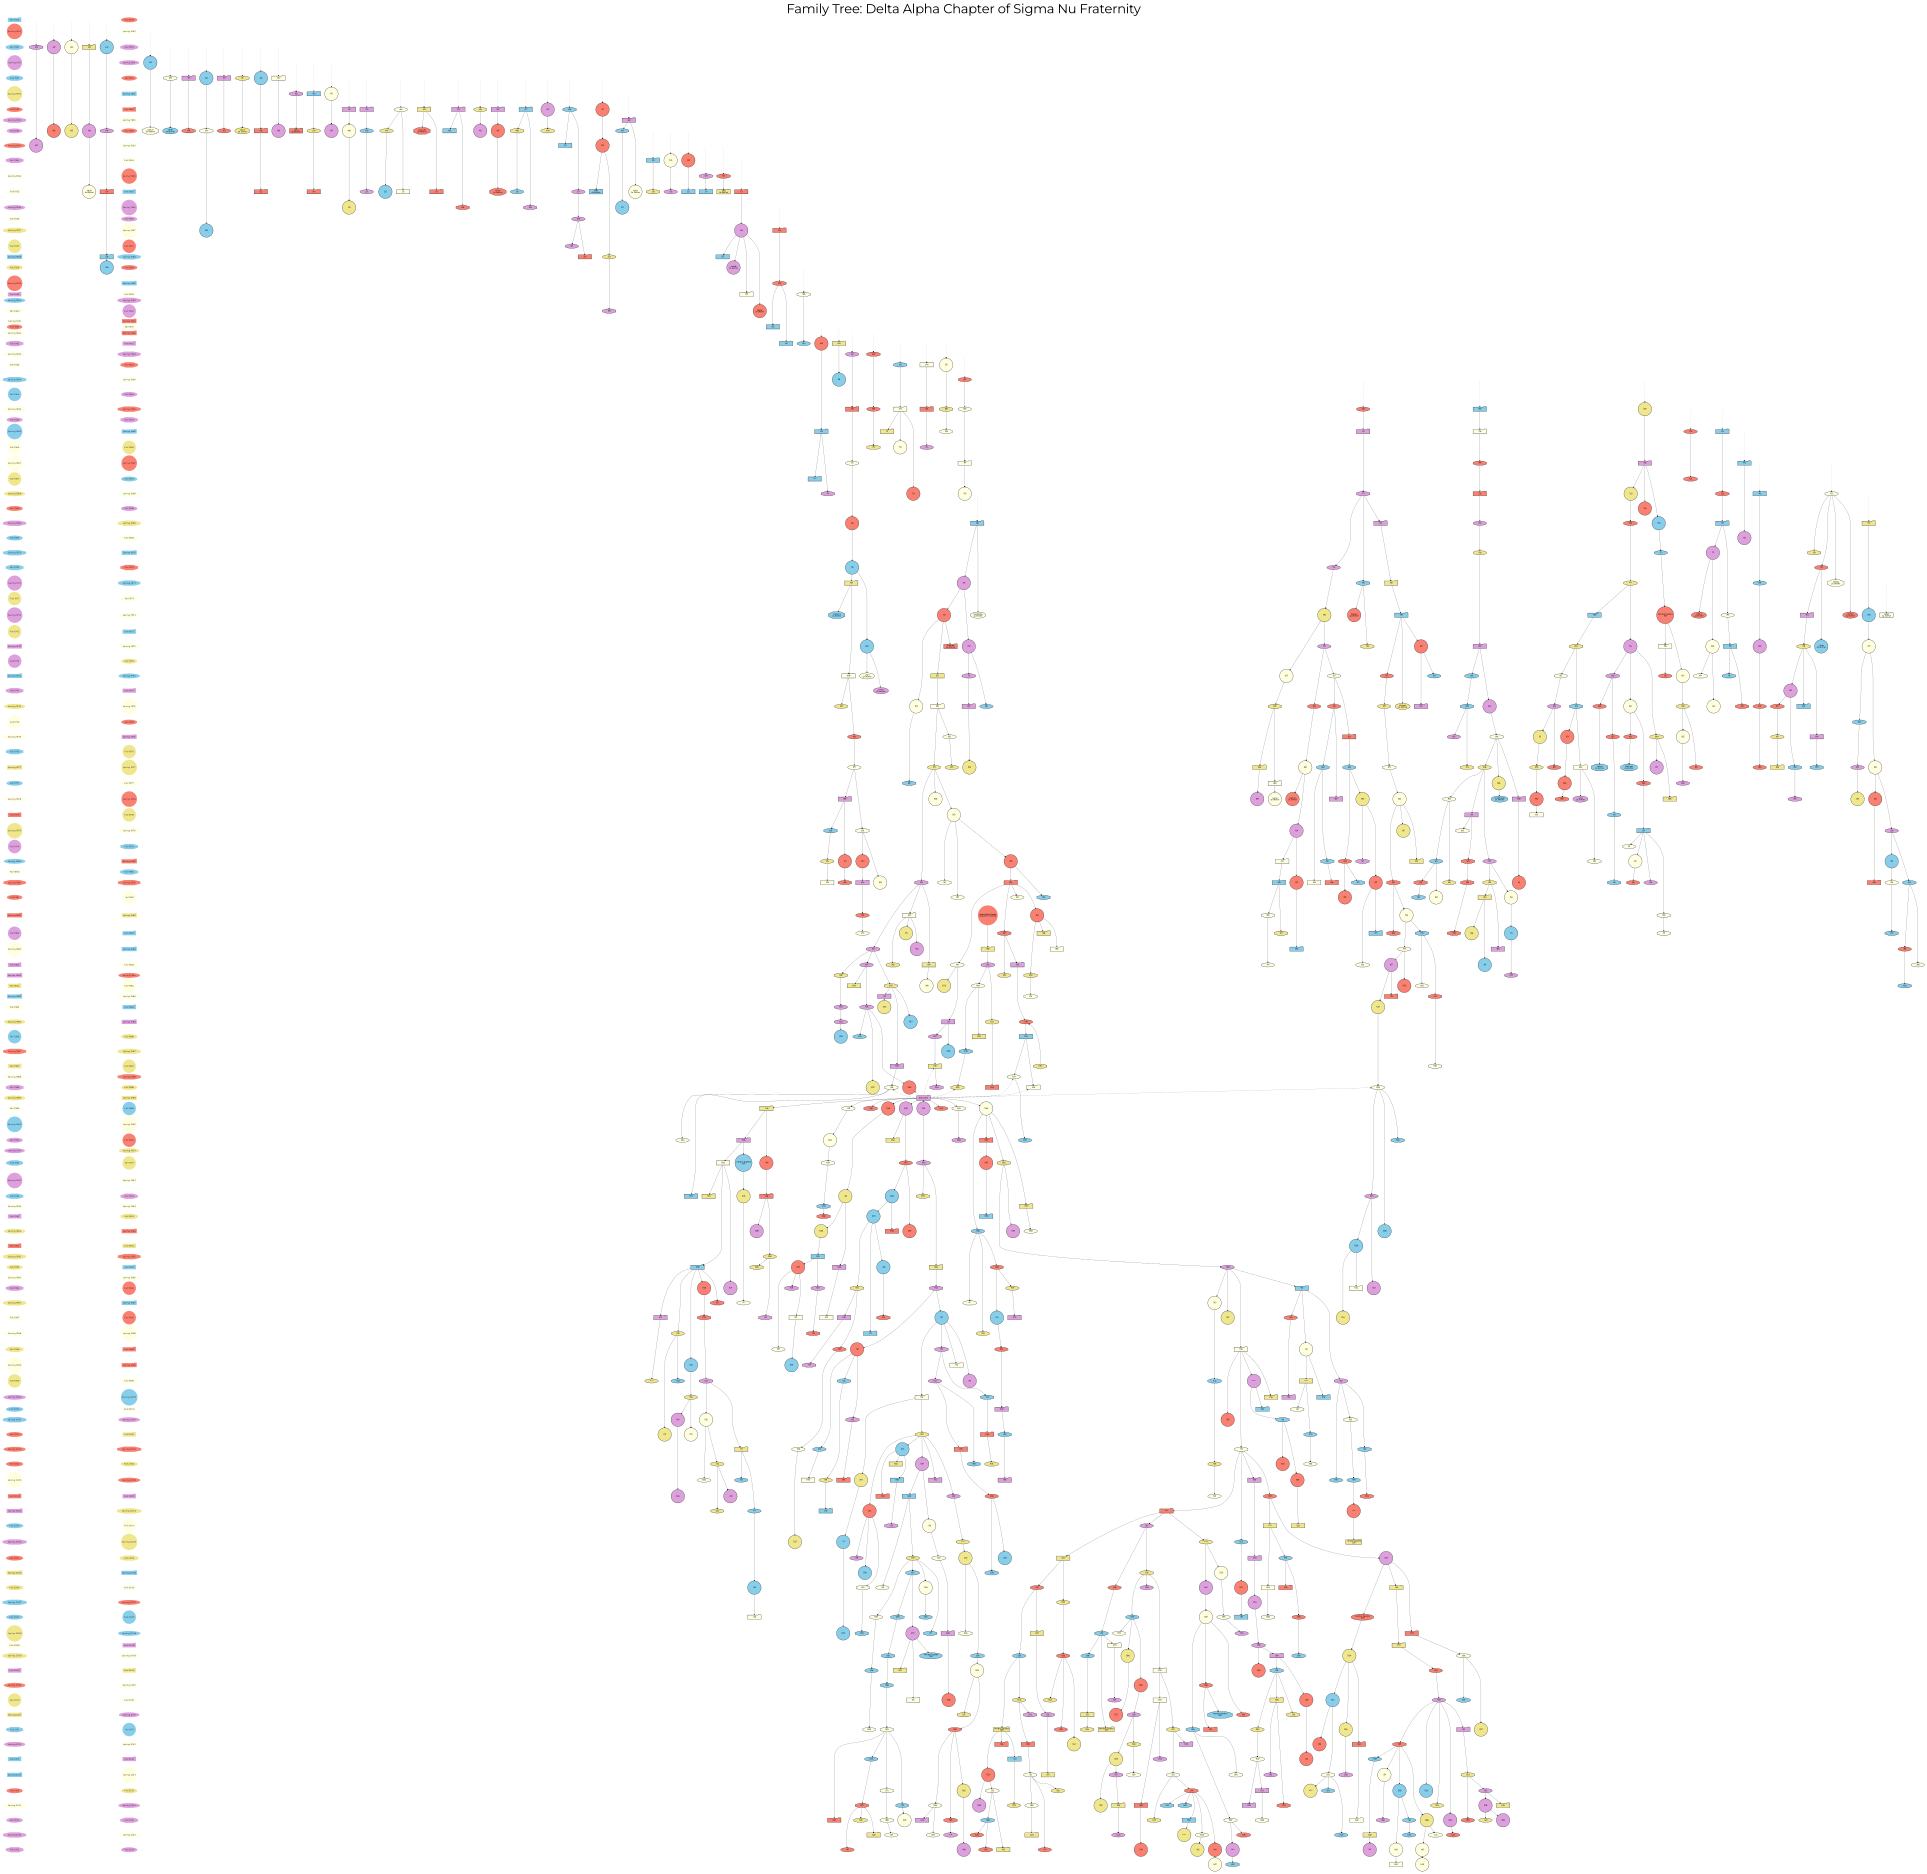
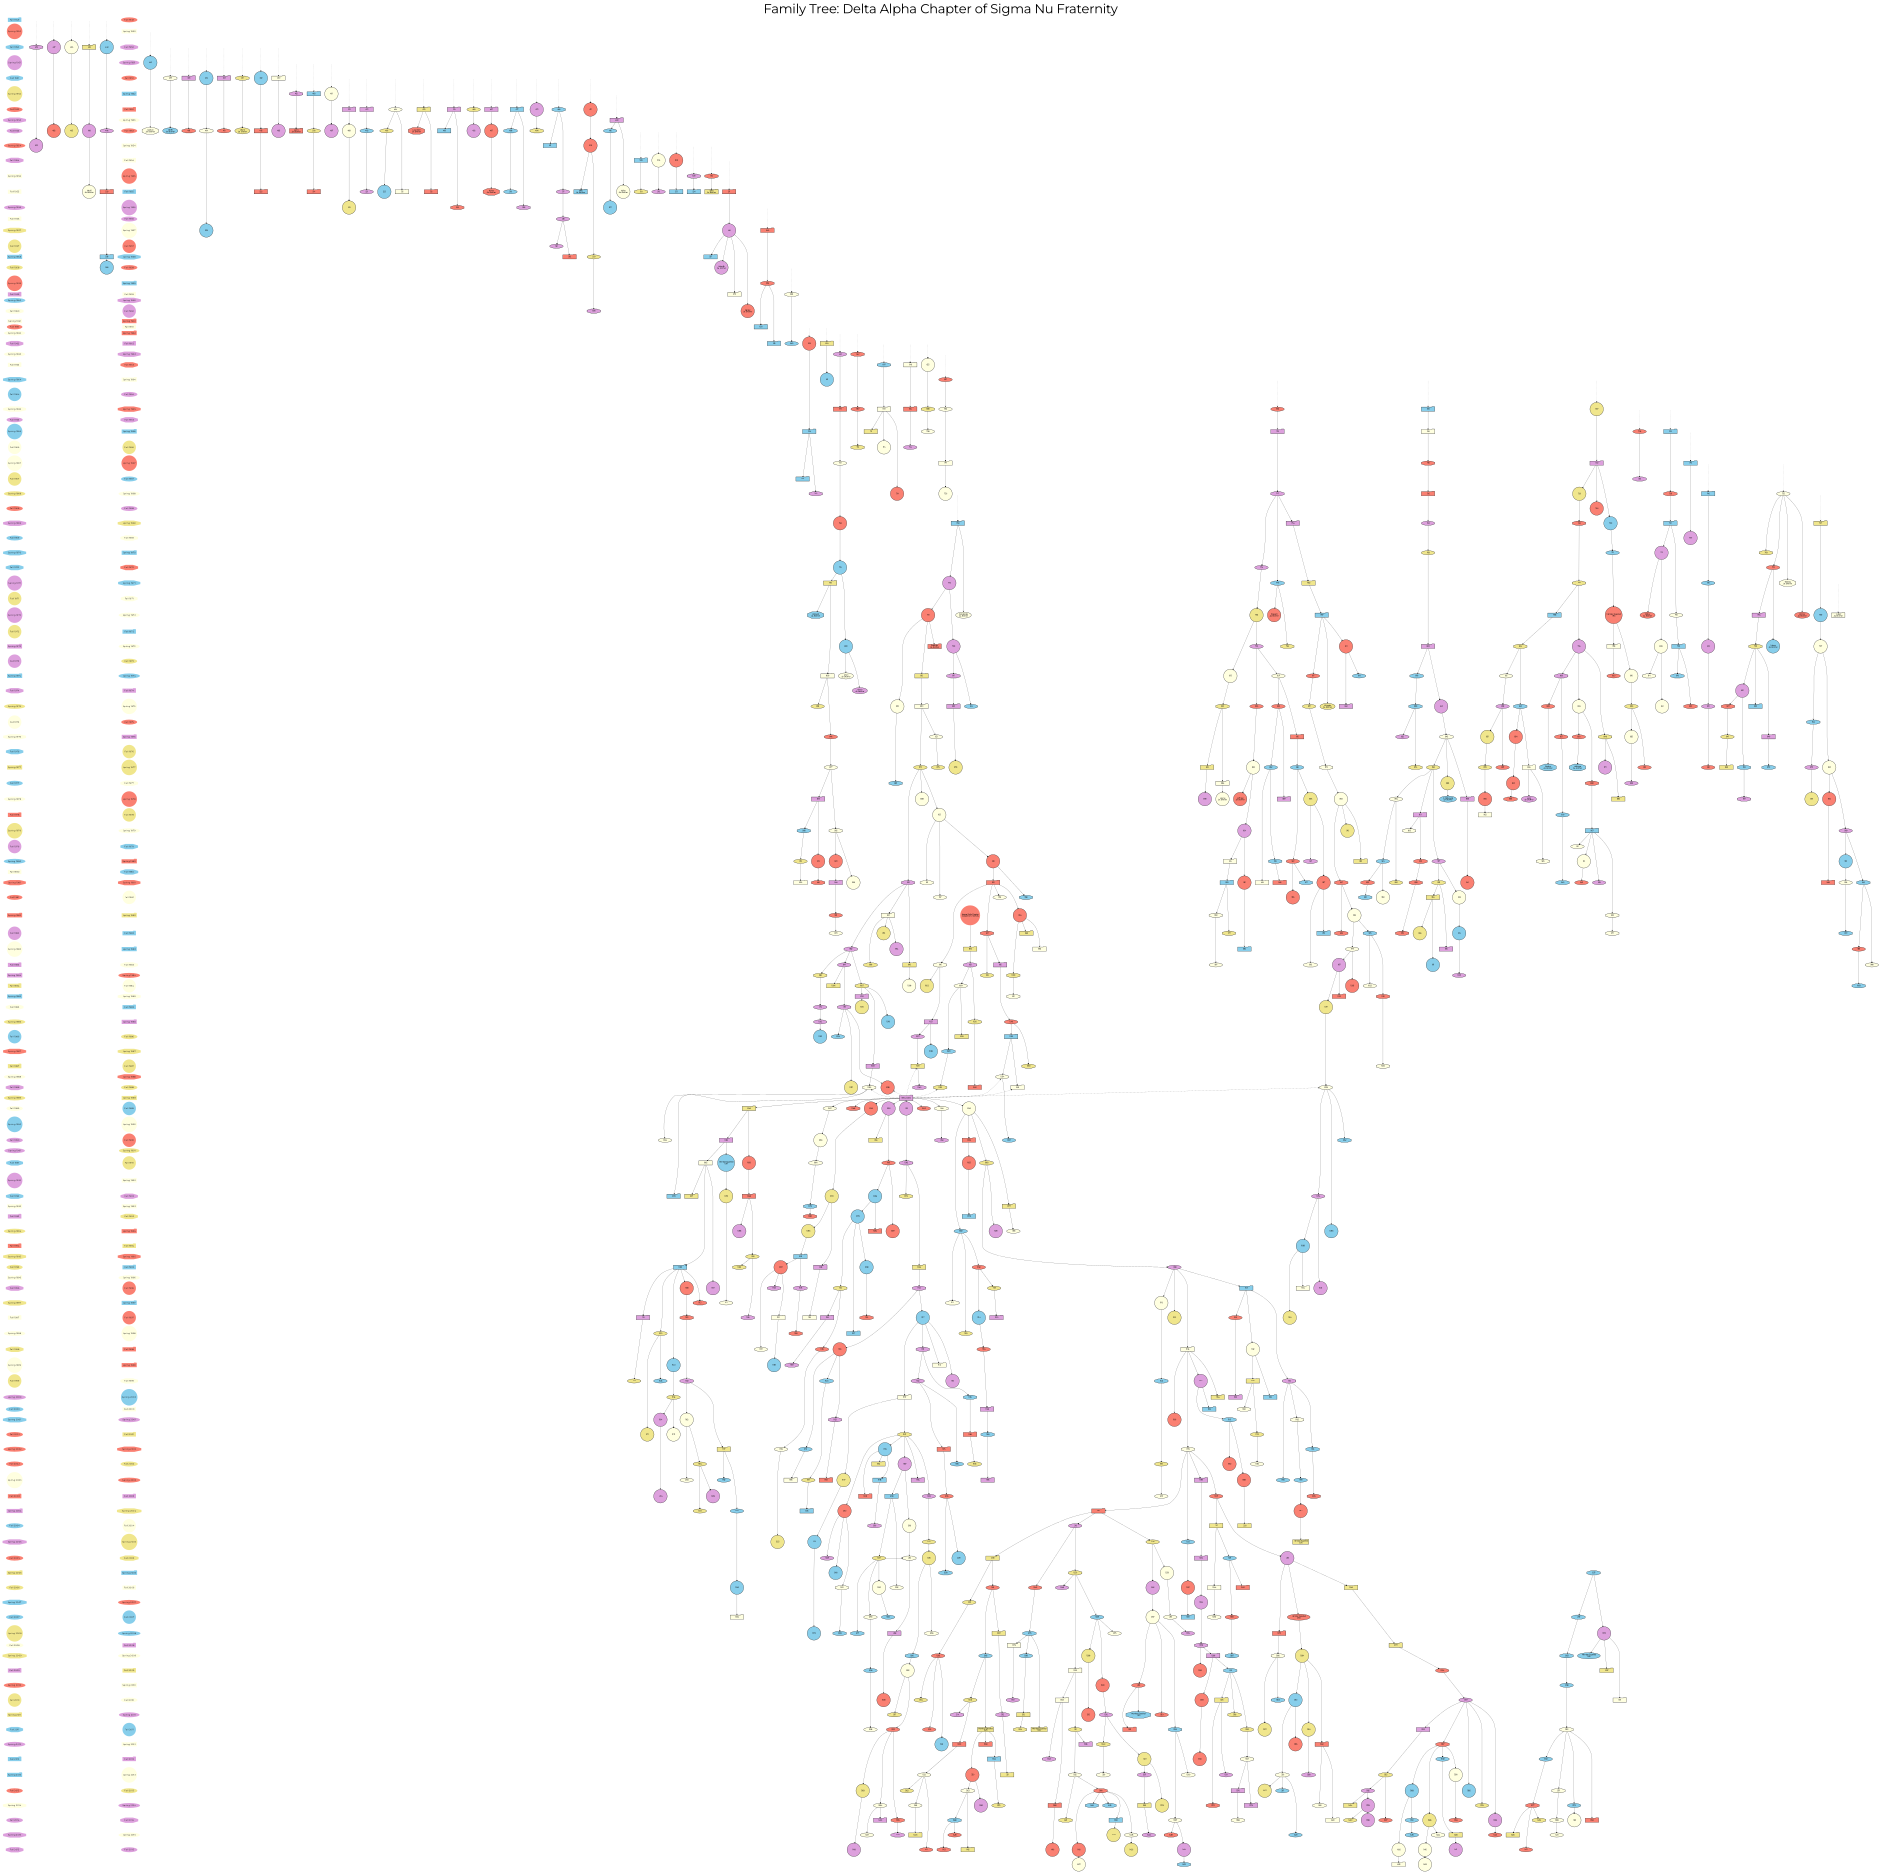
node "488": fillcolor khaki -> skyblue
node "725": fillcolor salmon -> plum
node "831": fillcolor salmon -> plum
edge "1030" -> "1018": reversed
node "1170": fillcolor skyblue -> khaki
edge "1227" -> "1237": now "1227" -> "1232"
node "1341": fillcolor khaki -> skyblue
node "1380": added
node "1394": fillcolor plum -> salmon
